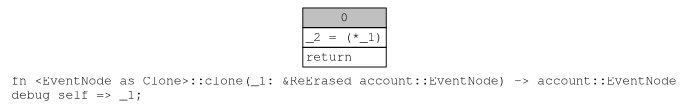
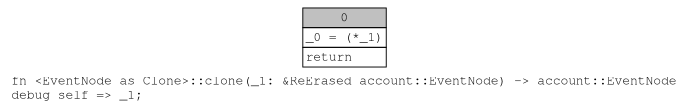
node "0": text "_2 = (*_1)" -> "_0 = (*_1)"
